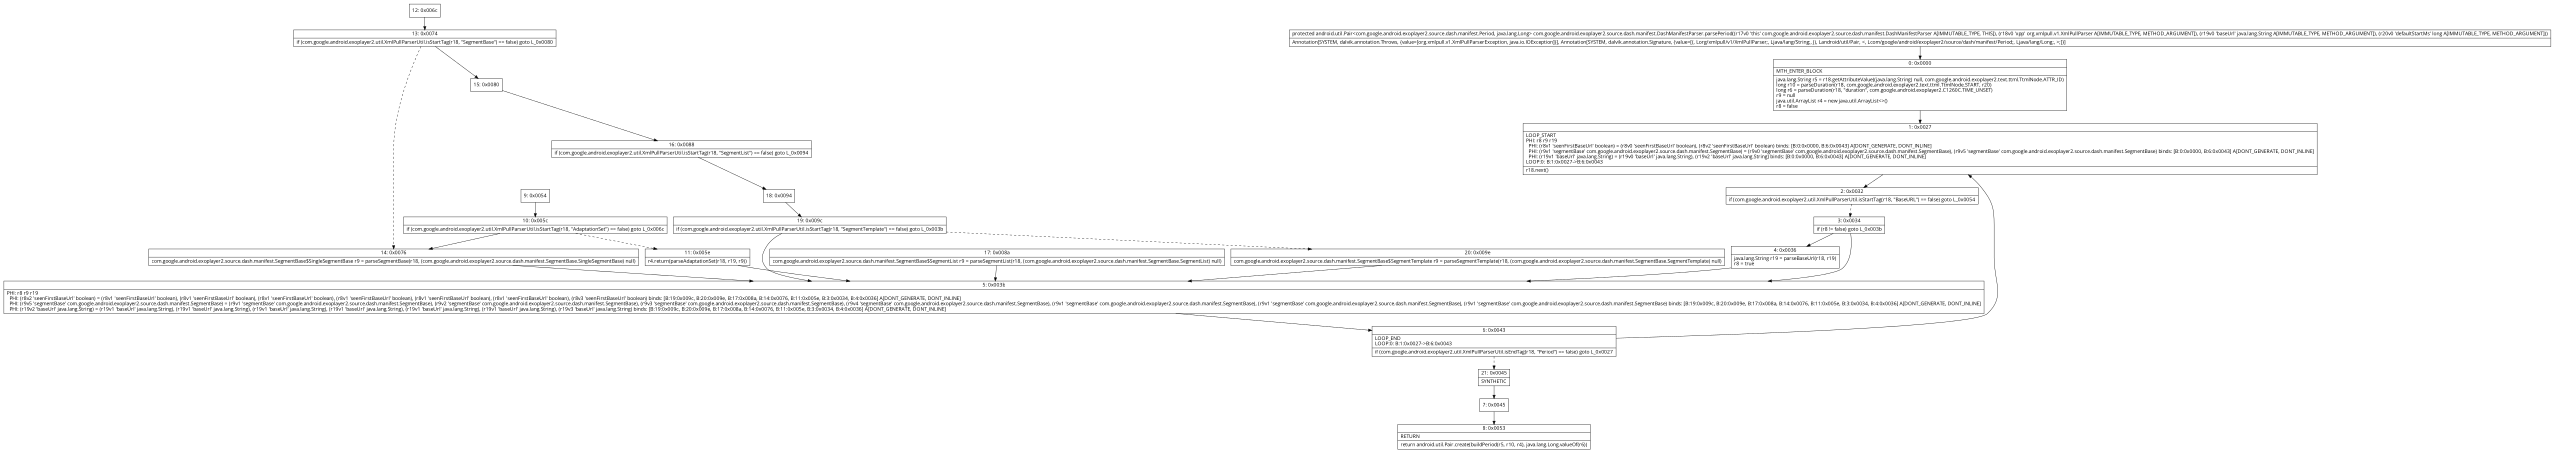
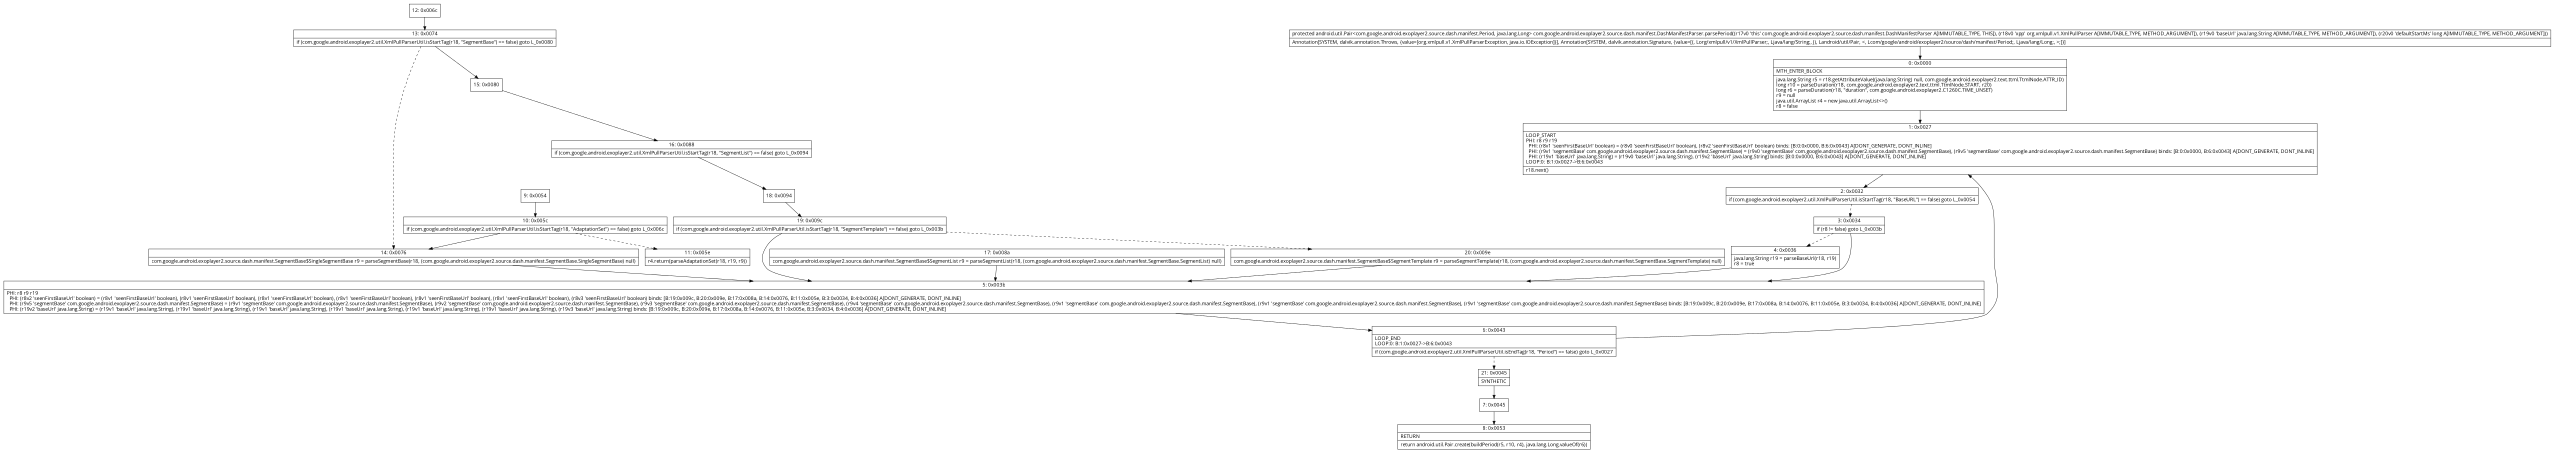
edge "3: 0x0034" -> "4: 0x0036": style solid -> dashed
edge "11: 0x005e" -> "5: 0x003b": removed
